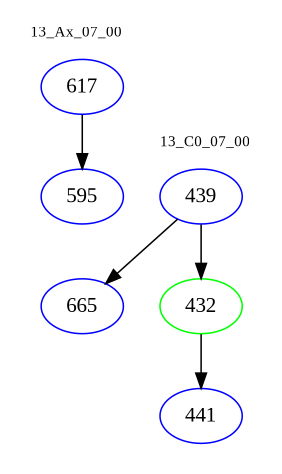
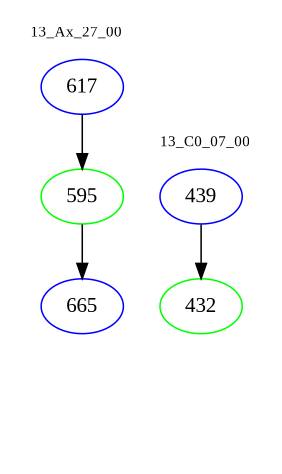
cluster "13_Ax_07_00": label "13_Ax_07_00" -> "13_Ax_27_00"
node "595": color blue -> green
edge "439" -> "665": now "595" -> "665"
node "441": removed
